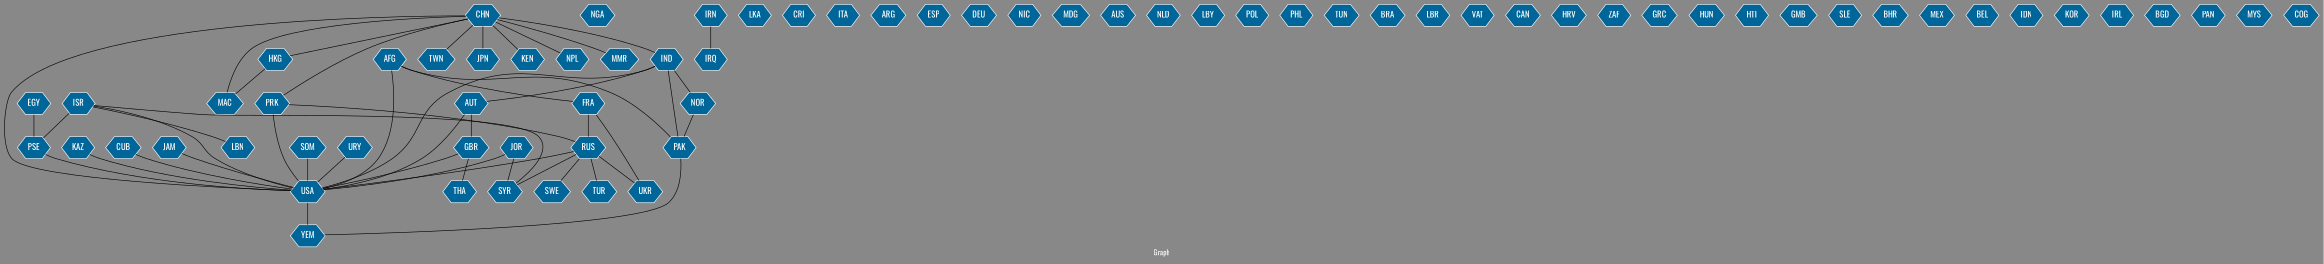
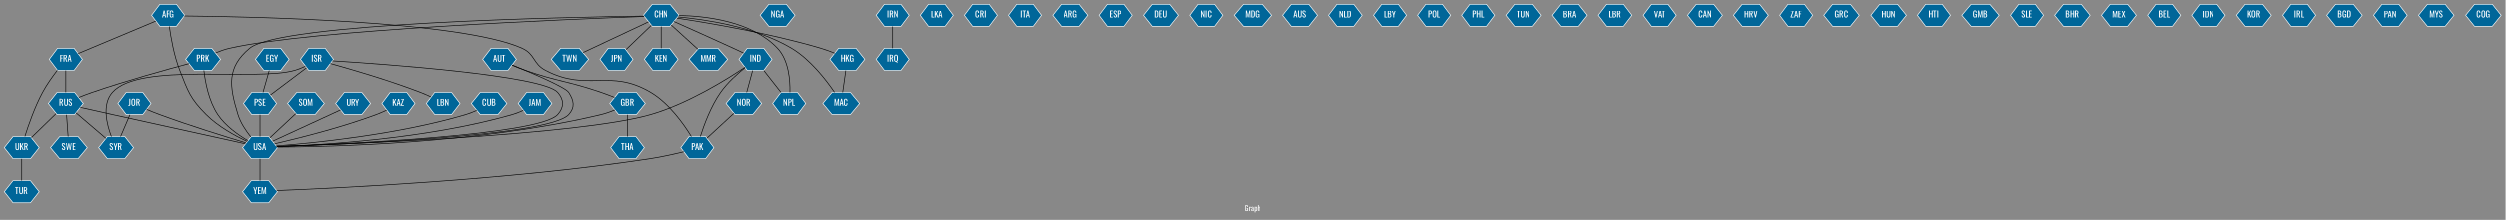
edge "IND" -- "AUT": now "IND" -- "NPL"
edge "RUS" -- "TUR": now "UKR" -- "TUR"
